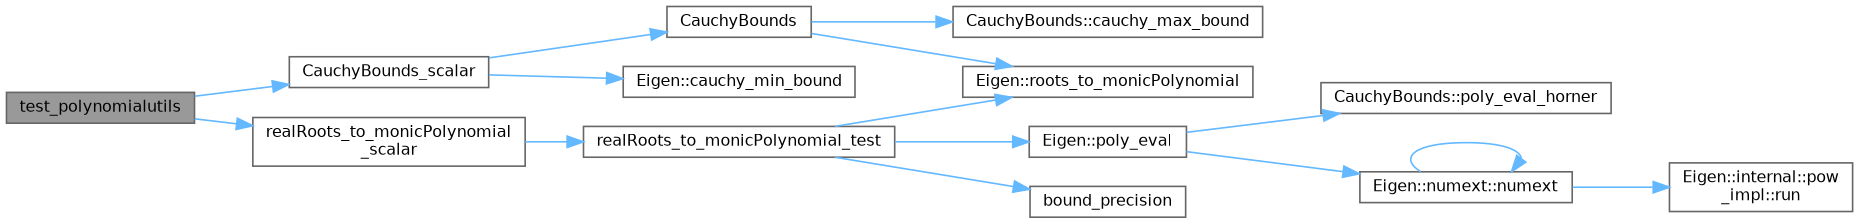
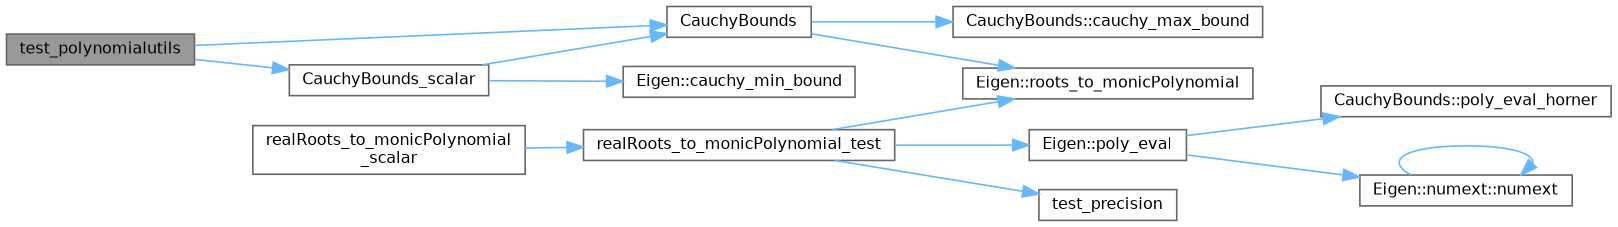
edge "test_polynomialutils" -> "realRoots_to_monicPolynomial _scalar": now "test_polynomialutils" -> "CauchyBounds"
node "Eigen::internal::pow _impl::run": removed
node "bound_precision": label "bound_precision" -> "test_precision"
